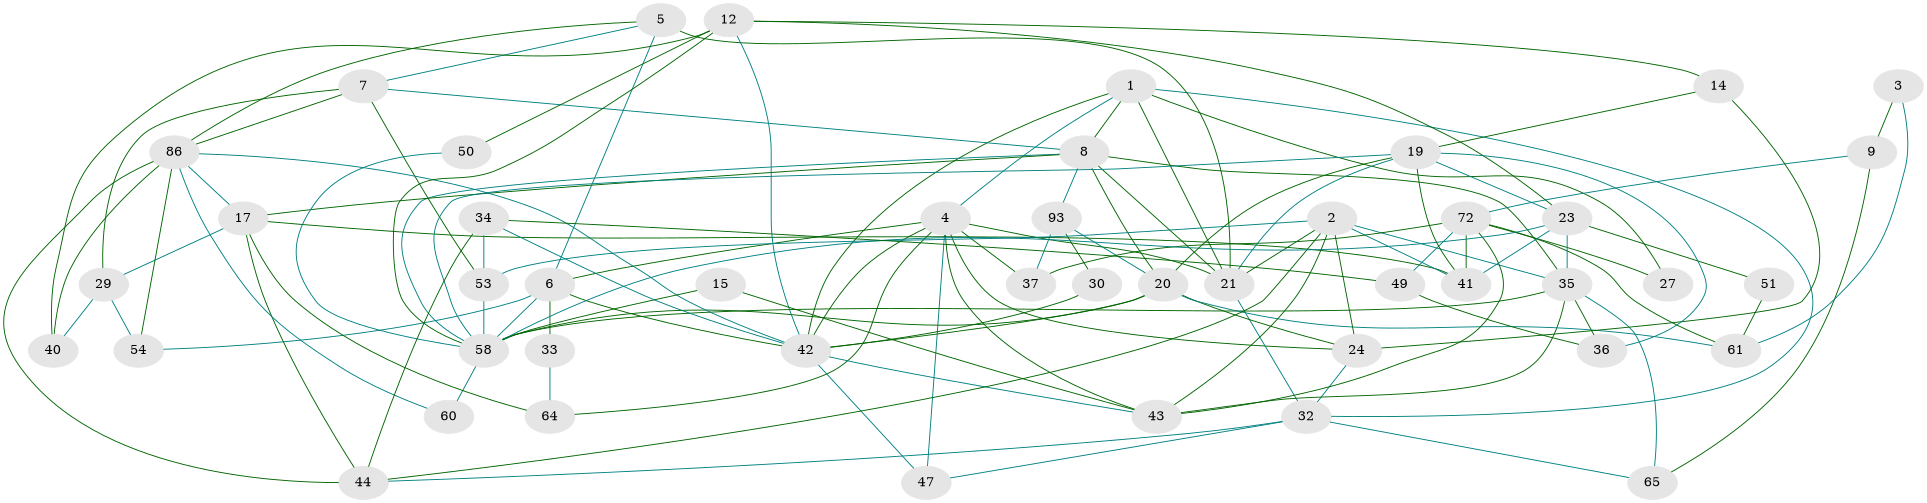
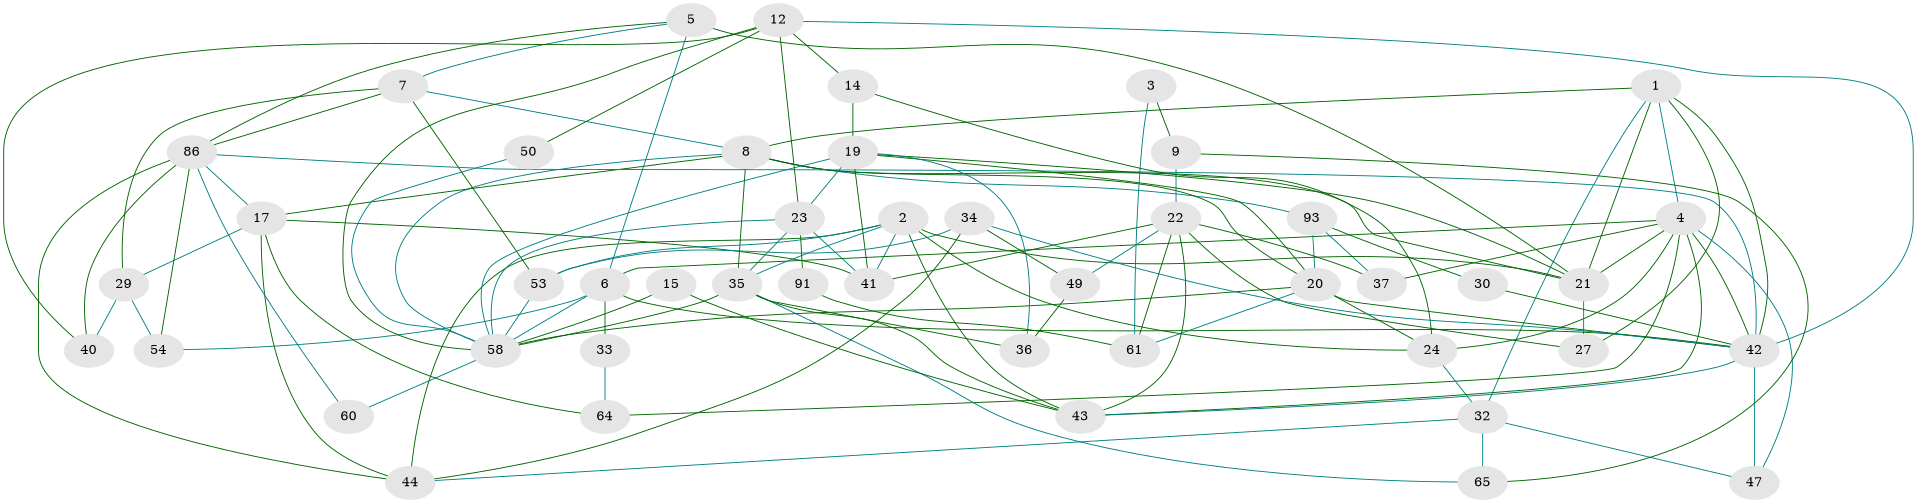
edge "19" -- "21": color teal -> darkgreen
node "72": label "72" -> "22"
node "51": label "51" -> "91"
edge "21" -- "32": now "21" -- "27"
